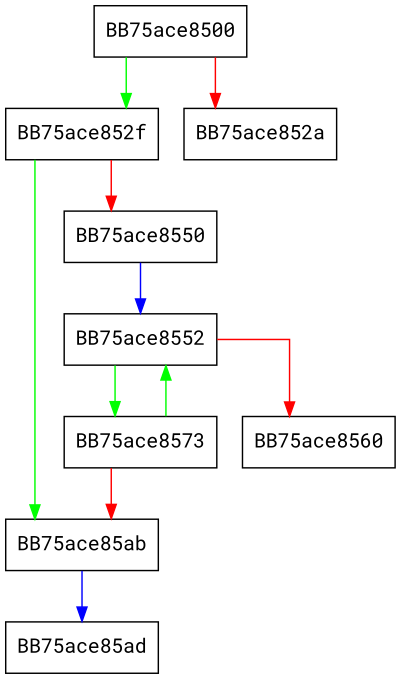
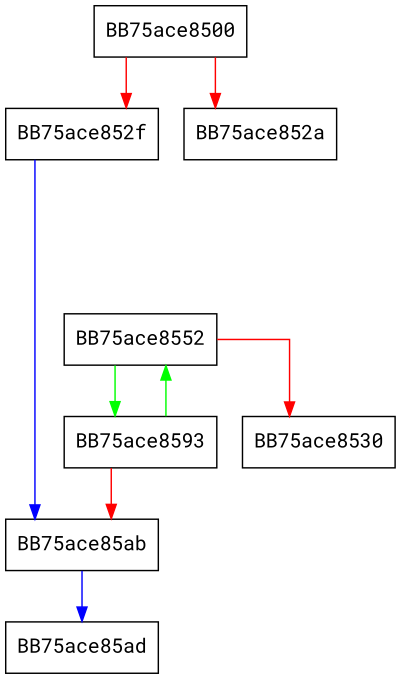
edge "BB75ace8500" -> "BB75ace852f": color green -> red
node "BB75ace8550": removed
edge "BB75ace852f" -> "BB75ace85ab": color green -> blue
node "BB75ace8573": label "BB75ace8573" -> "BB75ace8593"
node "BB75ace8560": label "BB75ace8560" -> "BB75ace8530"
